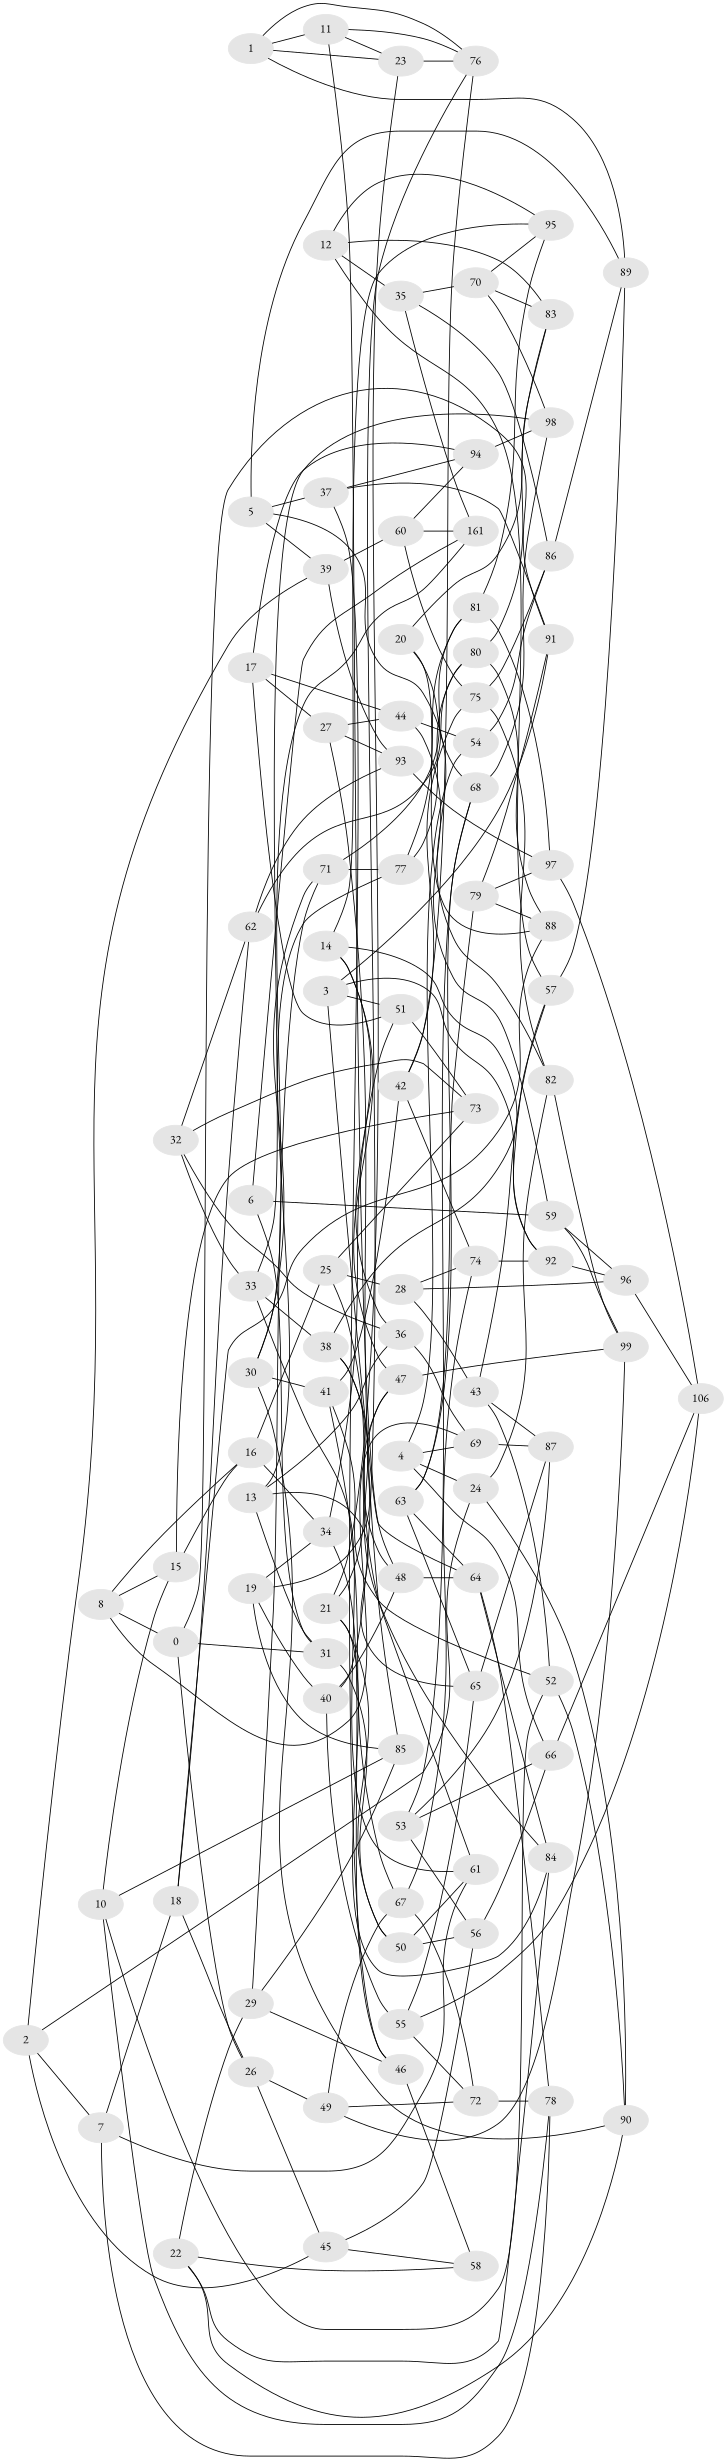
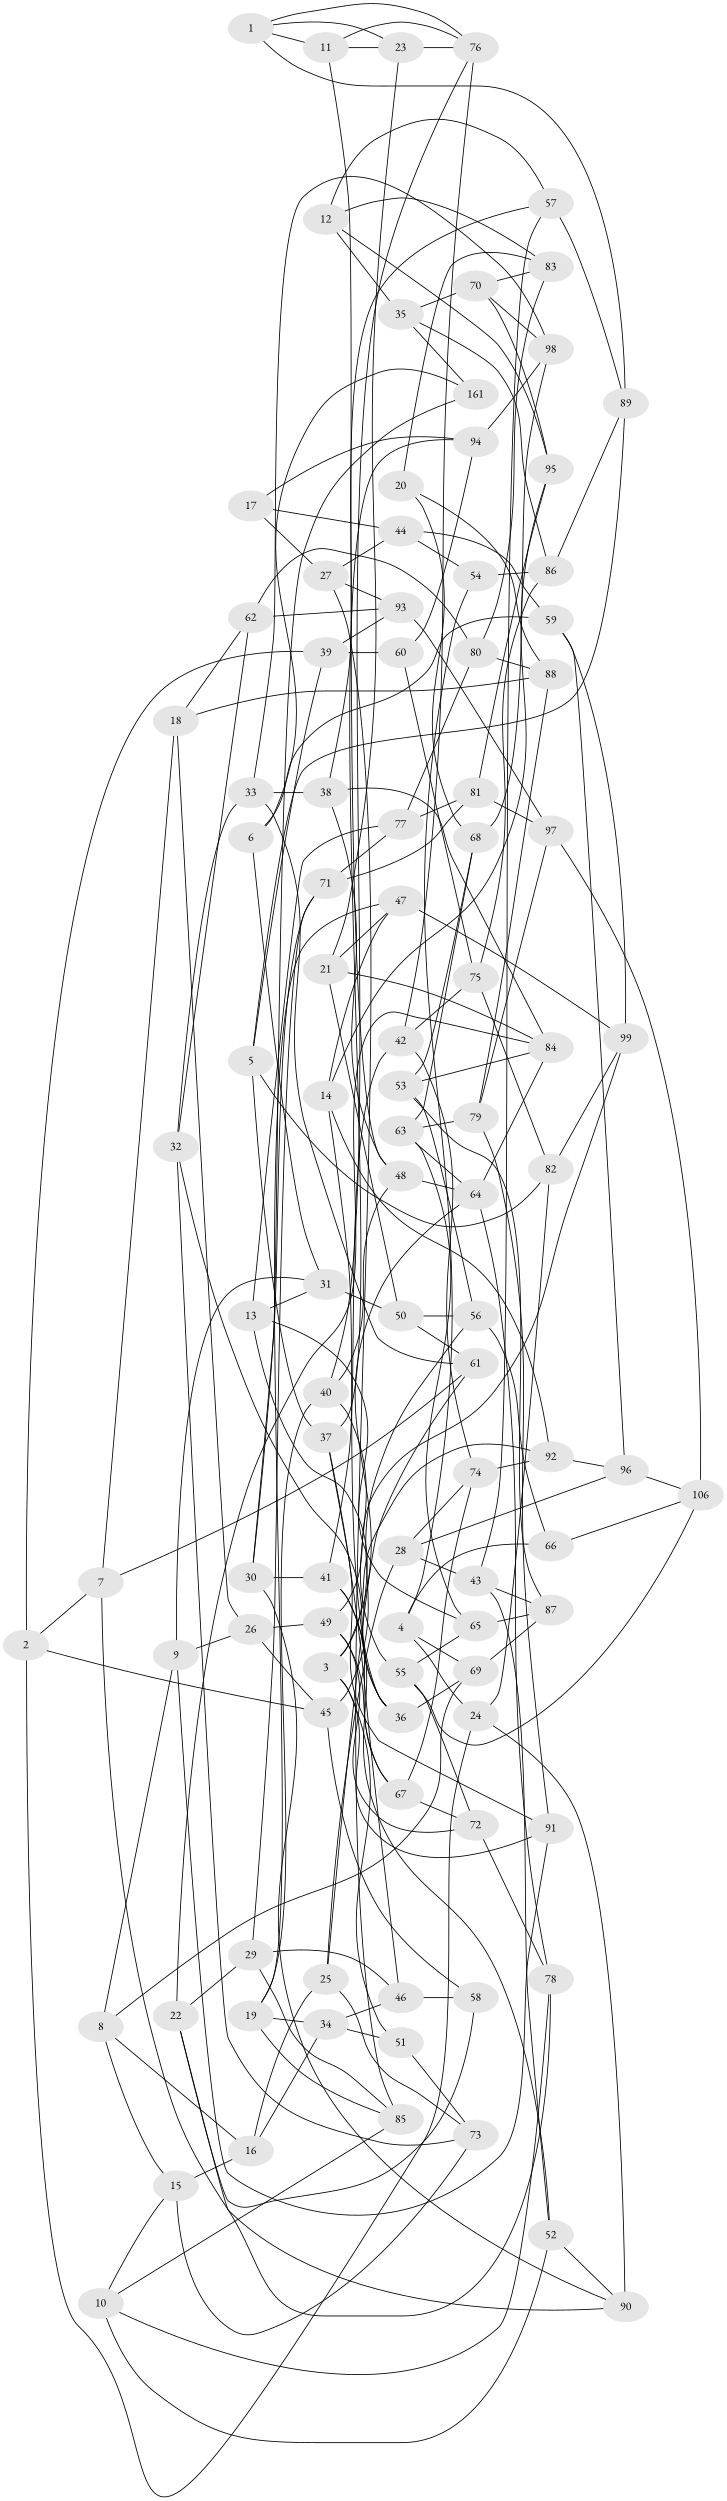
edge "60" -- "161": removed
edge "17" -- "51": removed
node "0": label "0" -> "9"
edge "66" -- "53": now "84" -- "53"
